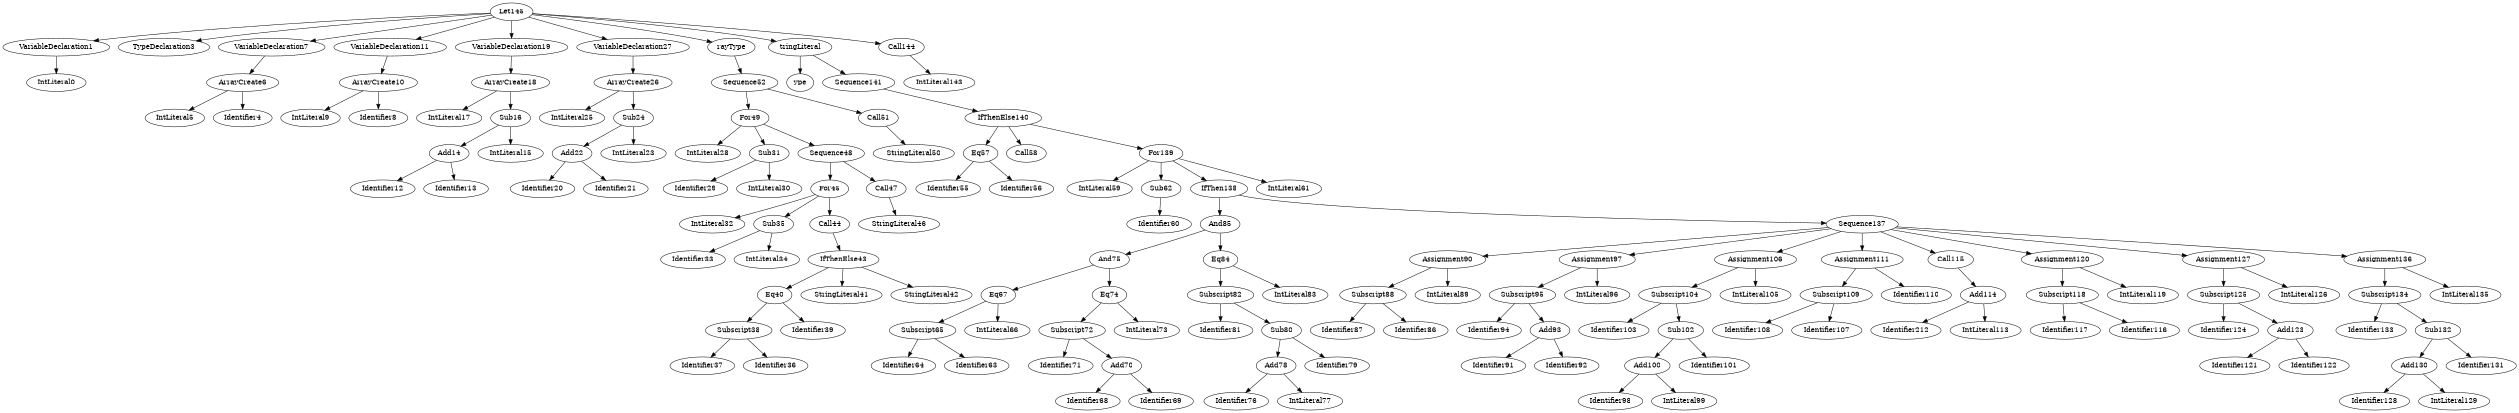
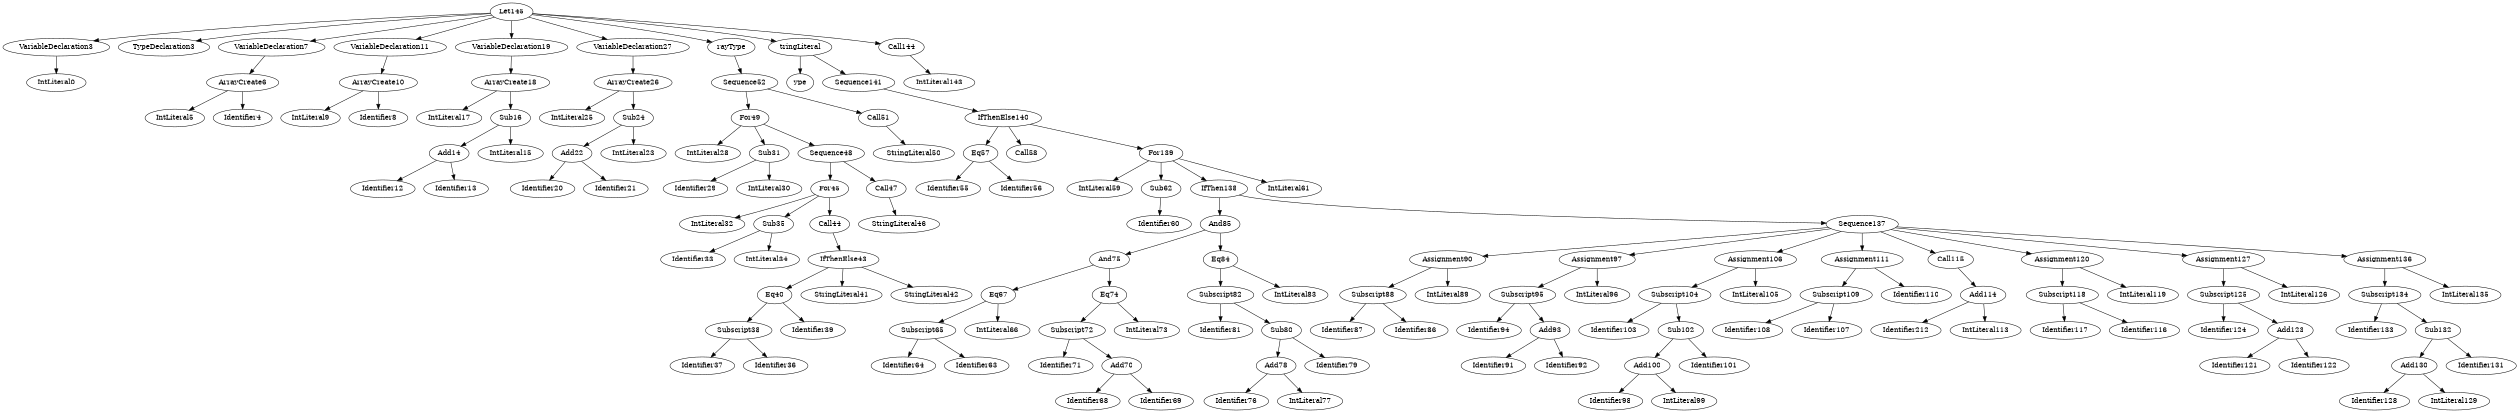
node "VariableDeclaration1": label "VariableDeclaration1" -> "VariableDeclaration3"
